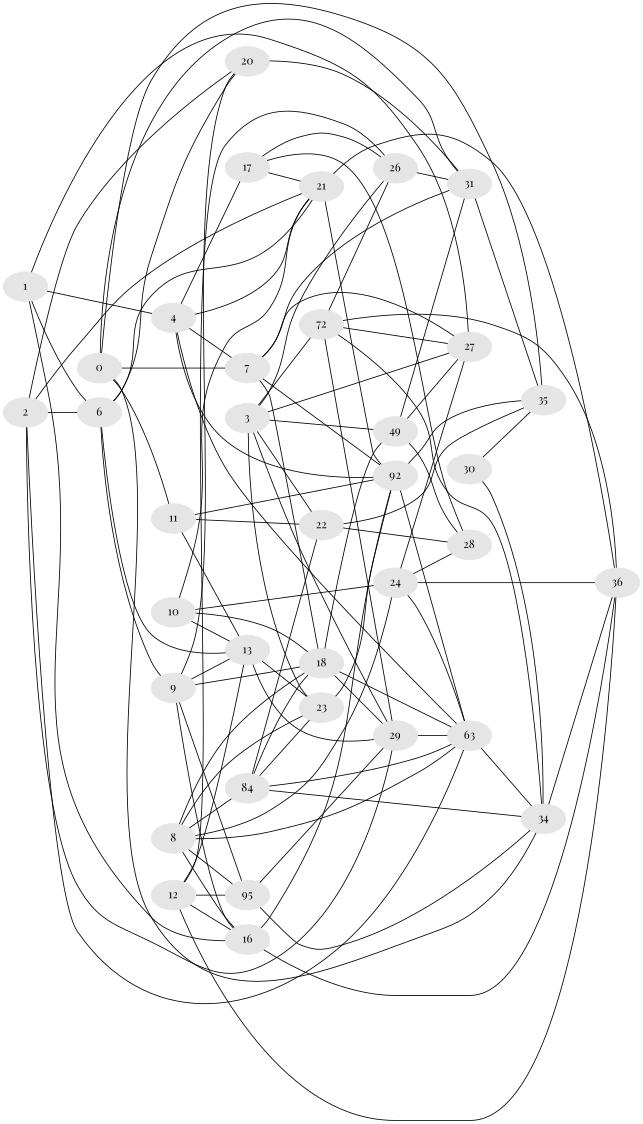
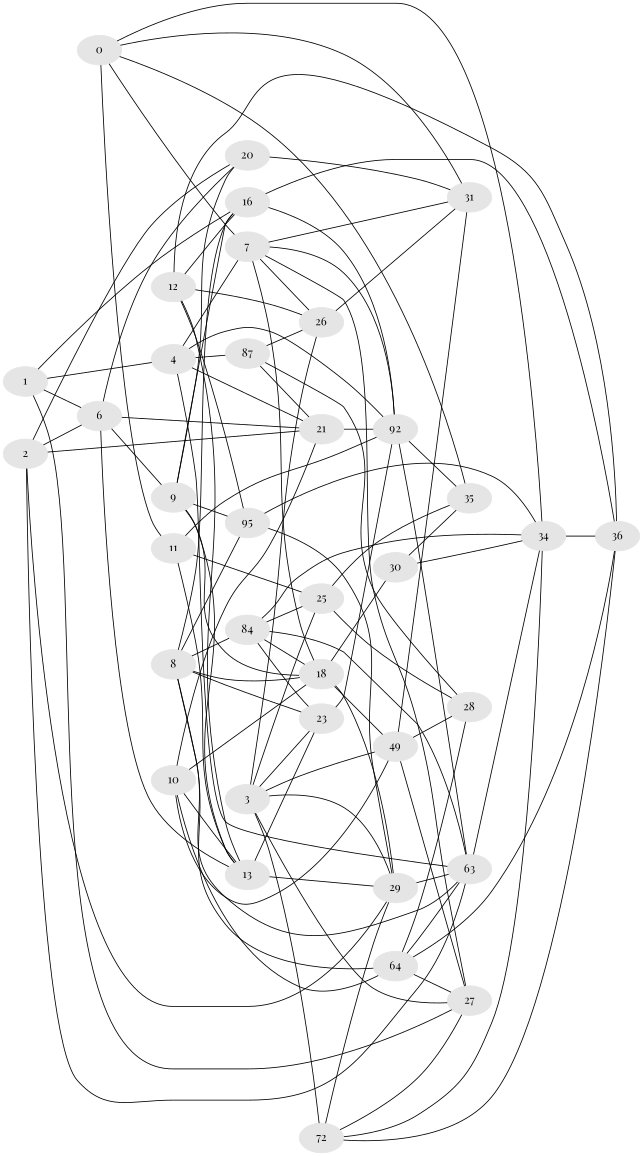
node "17": label "17" -> "87"
edge "26" -- "72": now "26" -- "7"
edge "21" -- "36": removed
edge "31" -- "35": removed
node "22": label "22" -> "25"
node "24": label "24" -> "64"
edge "18" -- "63": now "18" -- "30"
edge "49" -- "10": added
